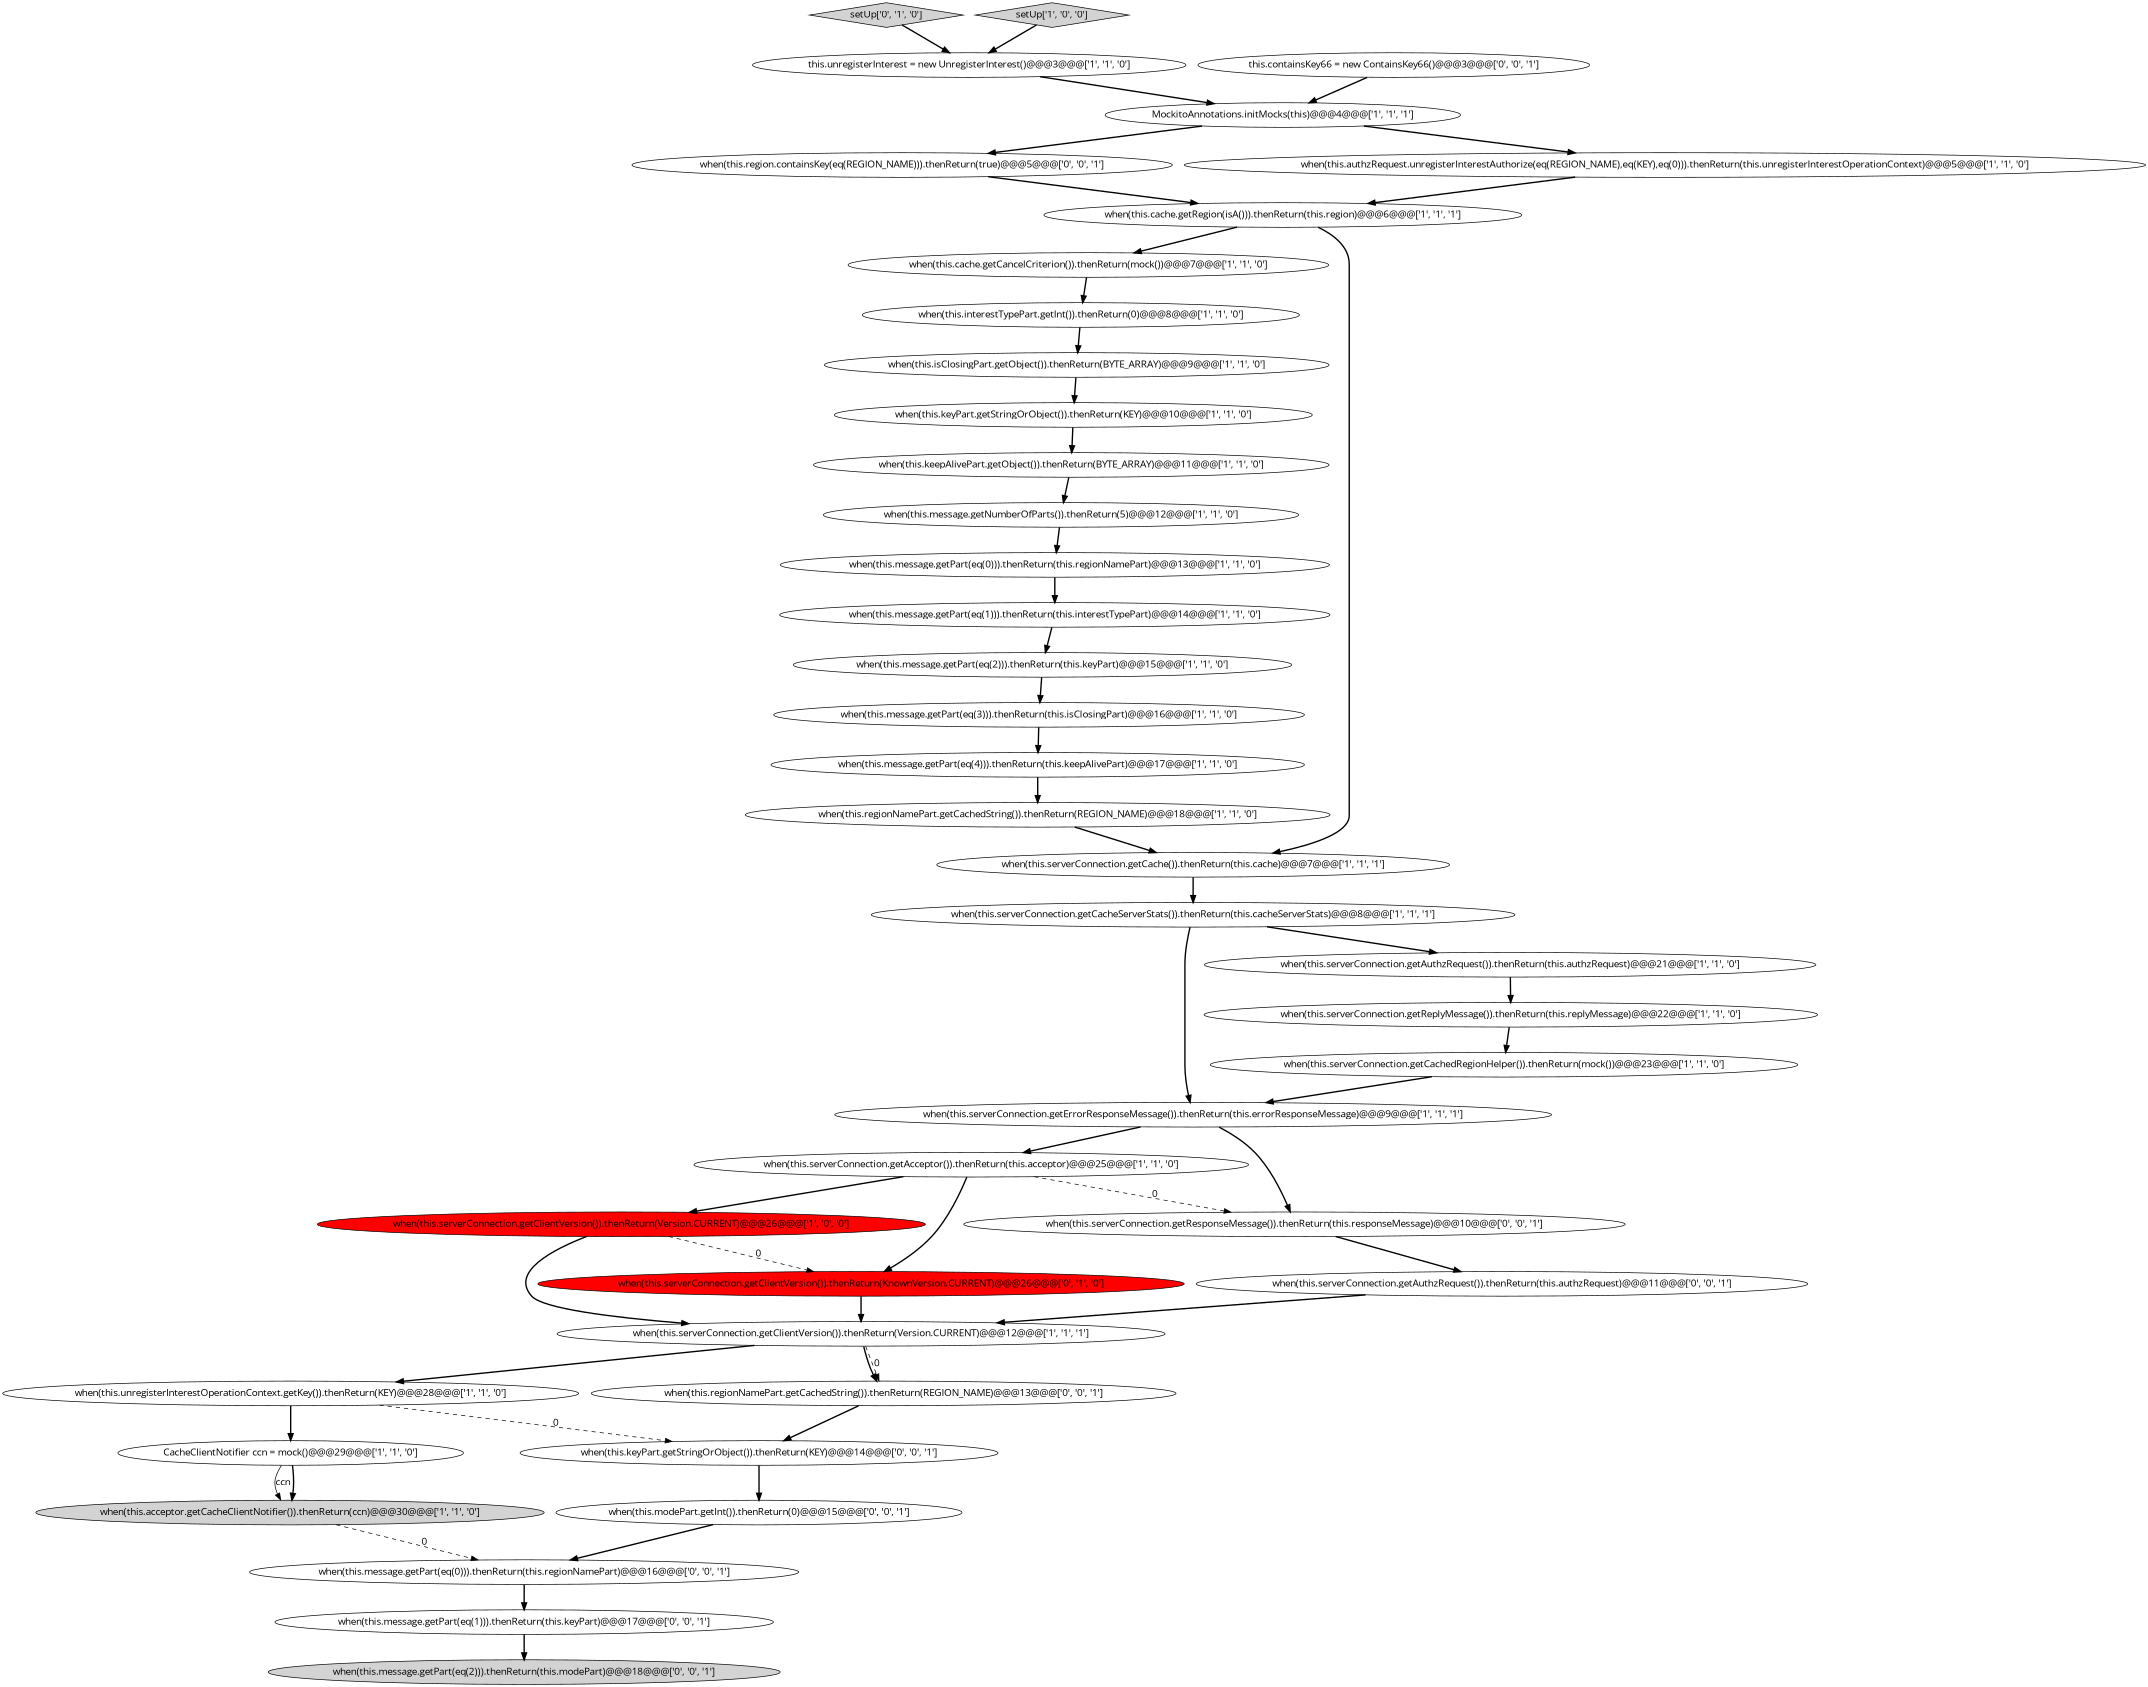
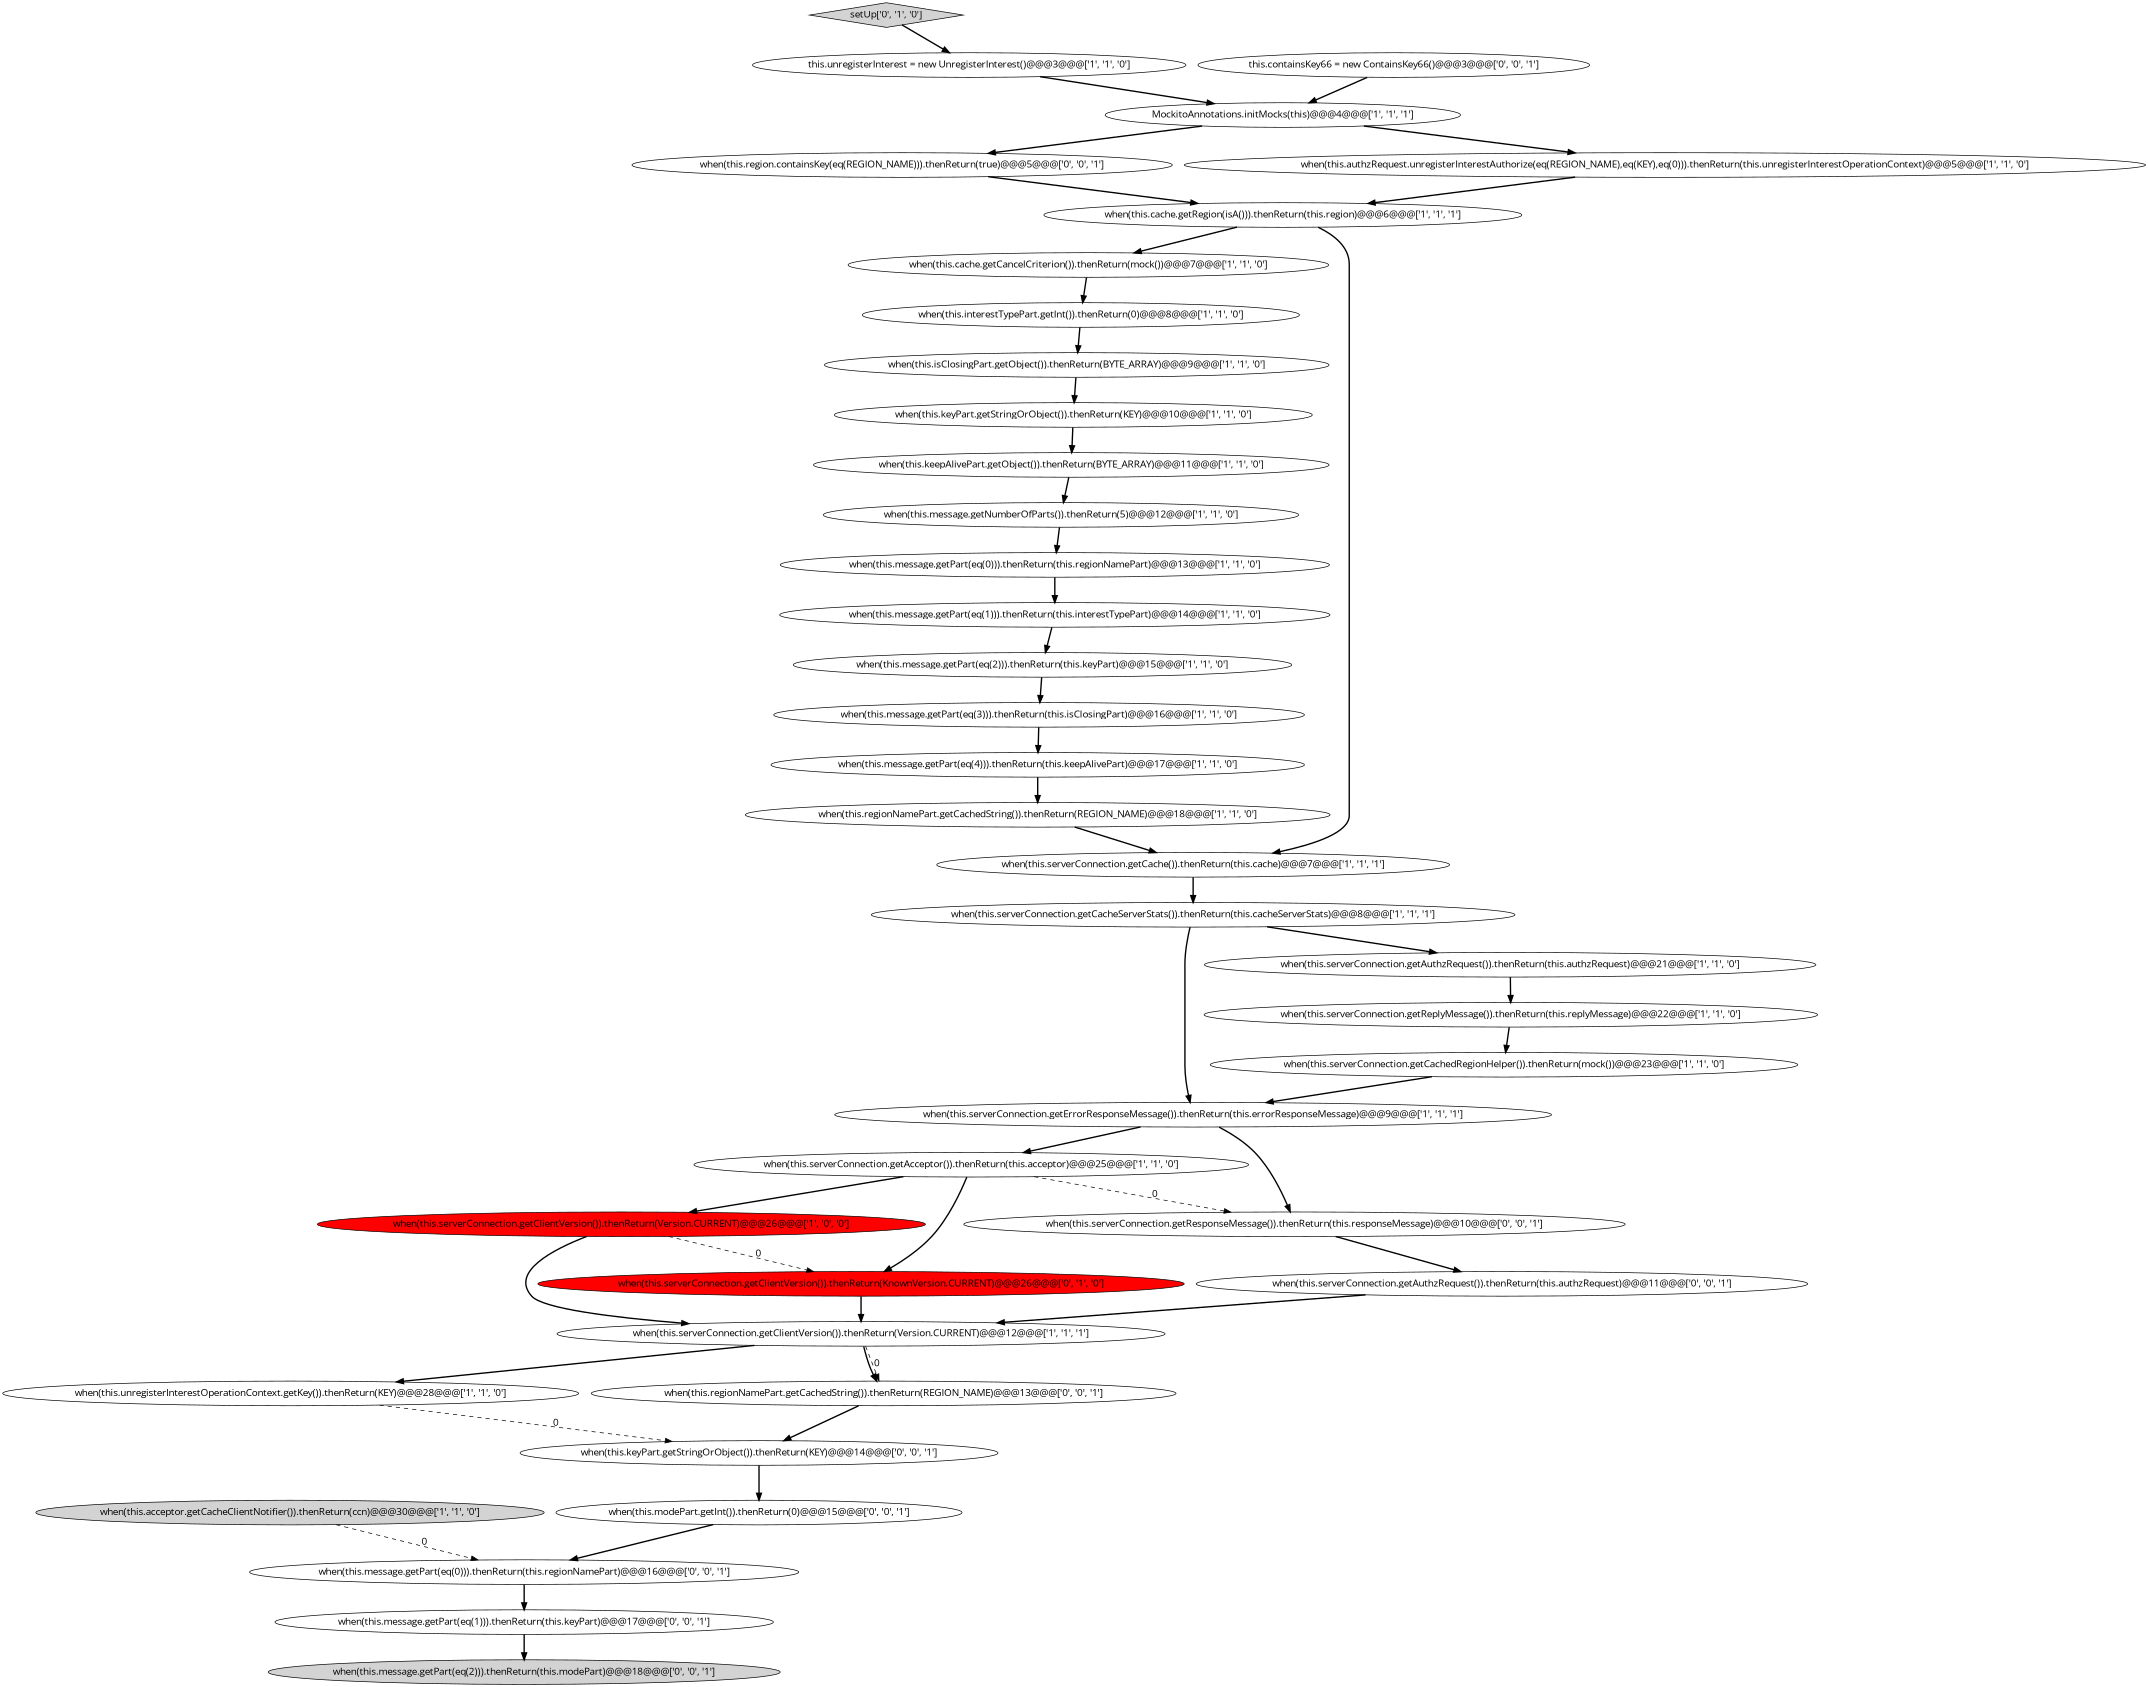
node "setUp['1', '0', '0']": removed
node "CacheClientNotifier ccn = mock()@@@29@@@['1', '1', '0']": removed
